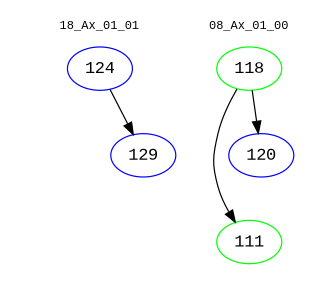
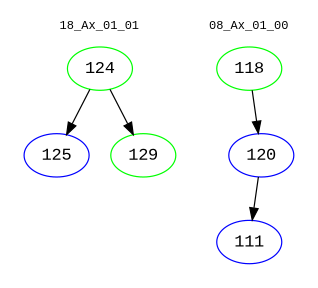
node "124": color blue -> green
edge "118" -> "111": now "120" -> "111"
node "125": added
node "129": color blue -> green
node "111": color green -> blue
